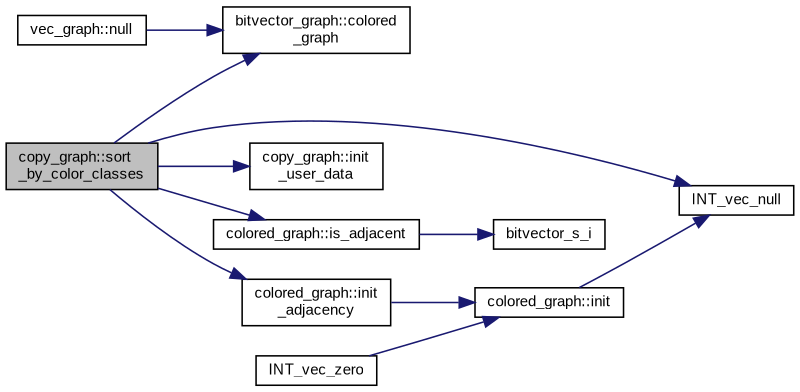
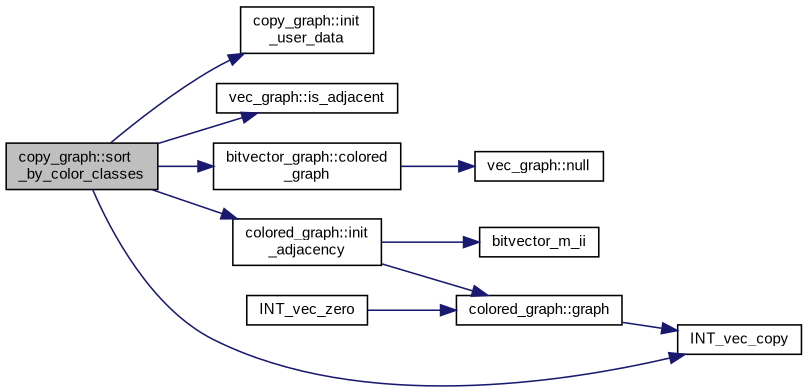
edge "vec_graph::null" -> "bitvector_graph::colored _graph": reversed
node "INT_vec_null": label "INT_vec_null" -> "INT_vec_copy"
node "colored_graph::is_adjacent": label "colored_graph::is_adjacent" -> "vec_graph::is_adjacent"
node "bitvector_s_i": removed
node "bitvector_m_ii": added
node "colored_graph::init": label "colored_graph::init" -> "colored_graph::graph"
